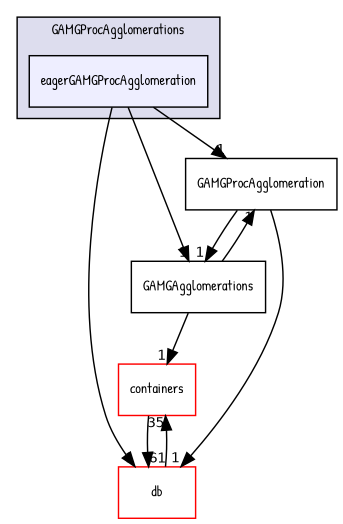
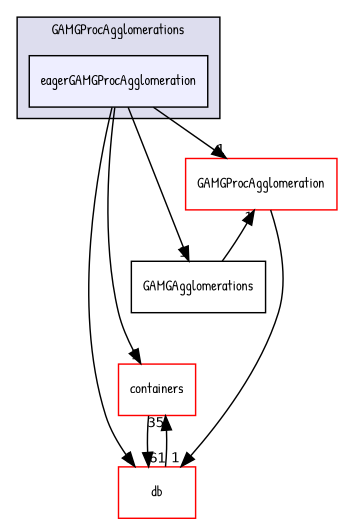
node "GAMGProcAgglomeration": color black -> red
edge "GAMGProcAgglomeration" -> "GAMGAgglomerations": removed
edge "GAMGAgglomerations" -> "containers": now "eagerGAMGProcAgglomeration" -> "containers"
